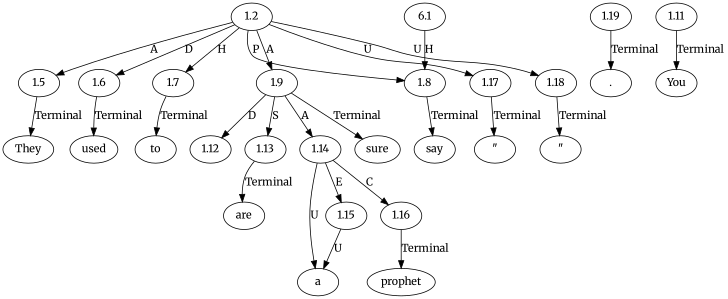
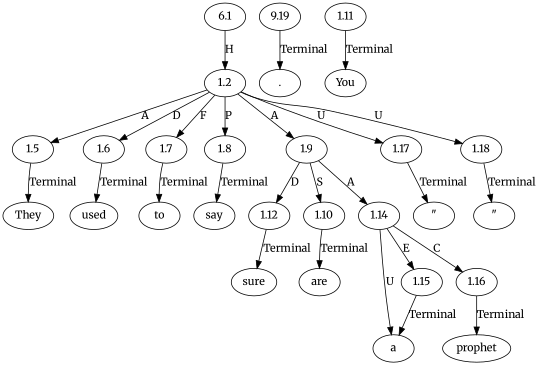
node "1.19": label "1.19" -> "9.19"
edge "6.1" -> "1.8": now "6.1" -> "1.2"
edge "1.2" -> "1.7": label "H" -> "F"
edge "1.9" -> "sure": now "1.12" -> "sure"
node "1.13": label "1.13" -> "1.10"
edge "1.15" -> "a": label "U" -> "Terminal"
